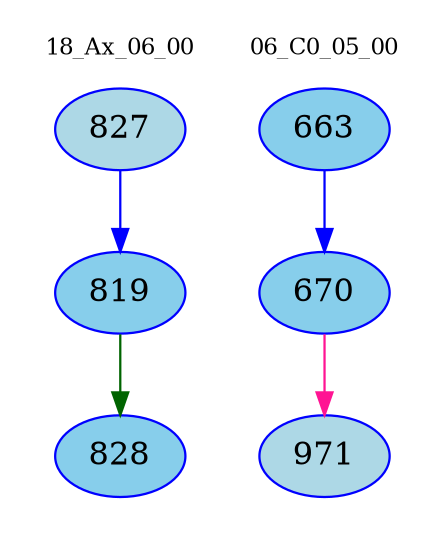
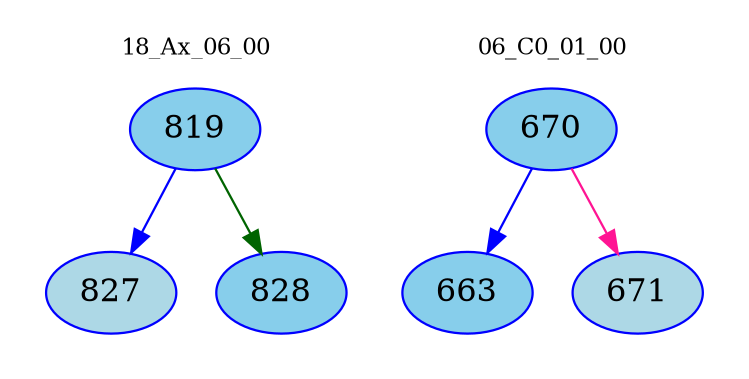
cluster "06_C0_05_00": label "06_C0_05_00" -> "06_C0_01_00"
edge "827" -> "819": reversed
edge "663" -> "670": reversed
node "971": label "971" -> "671"
